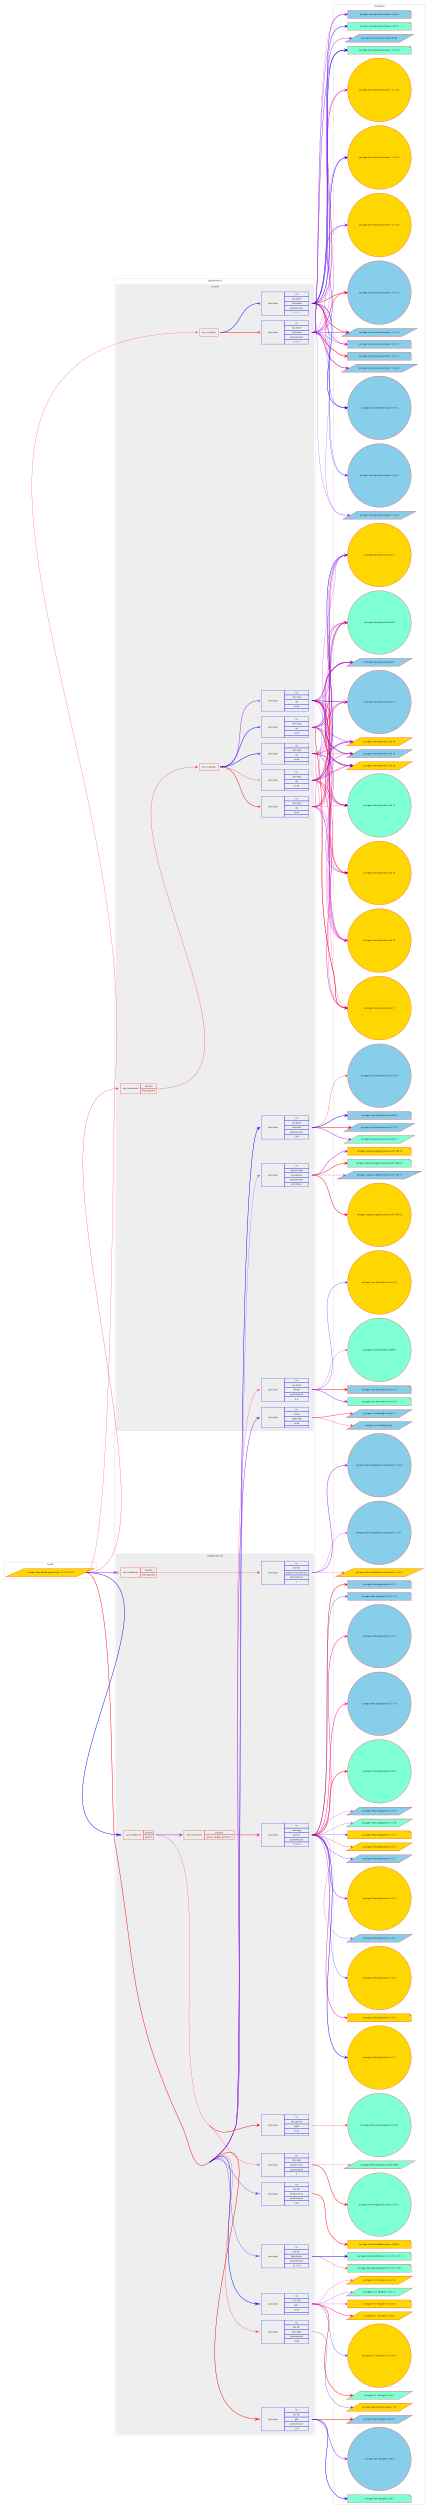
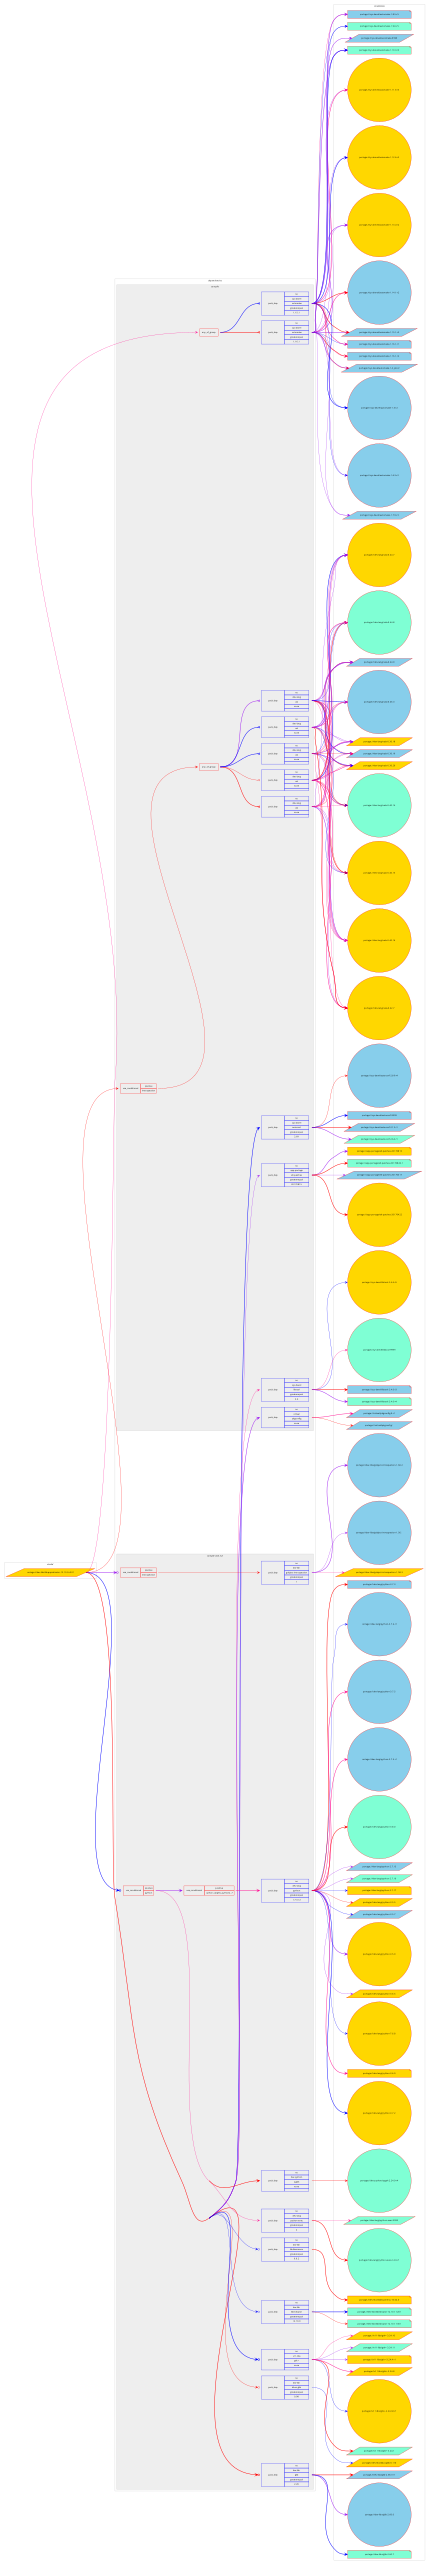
node "portage://dev-lang/python-3.7.4-r1": shape note -> circle
node "portage://dev-lang/python-3.6.5": fillcolor skyblue -> gold
